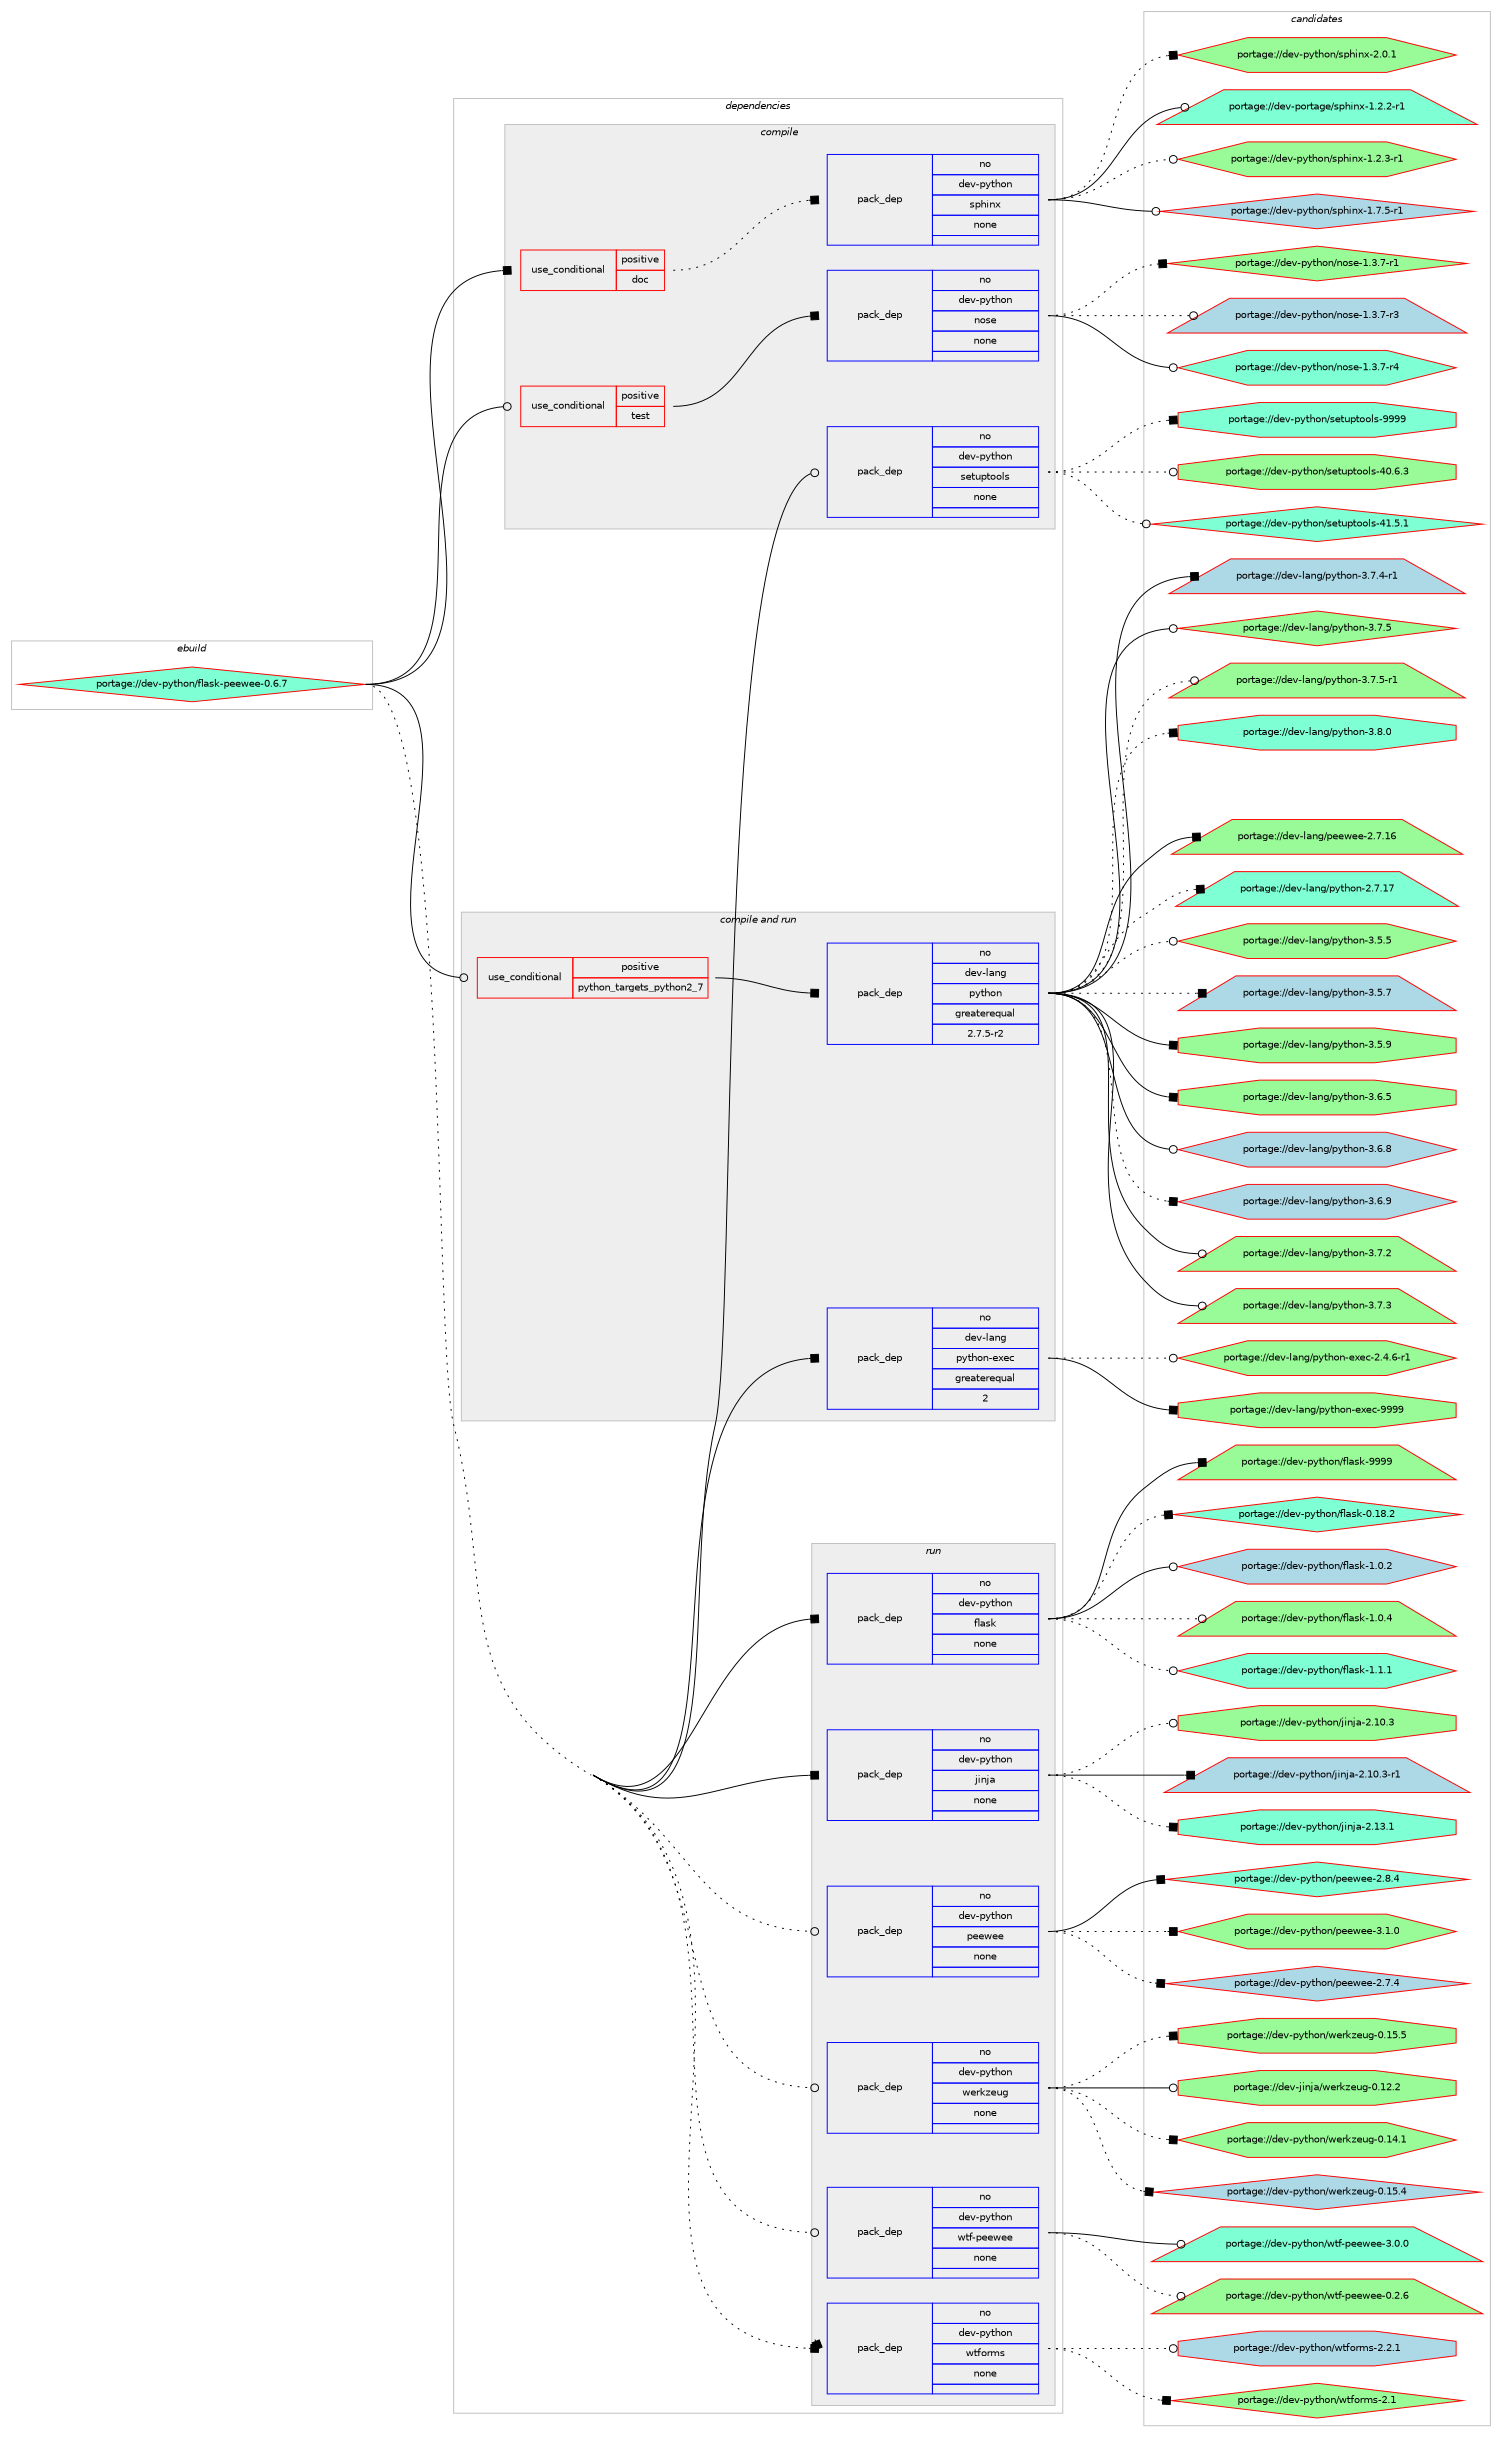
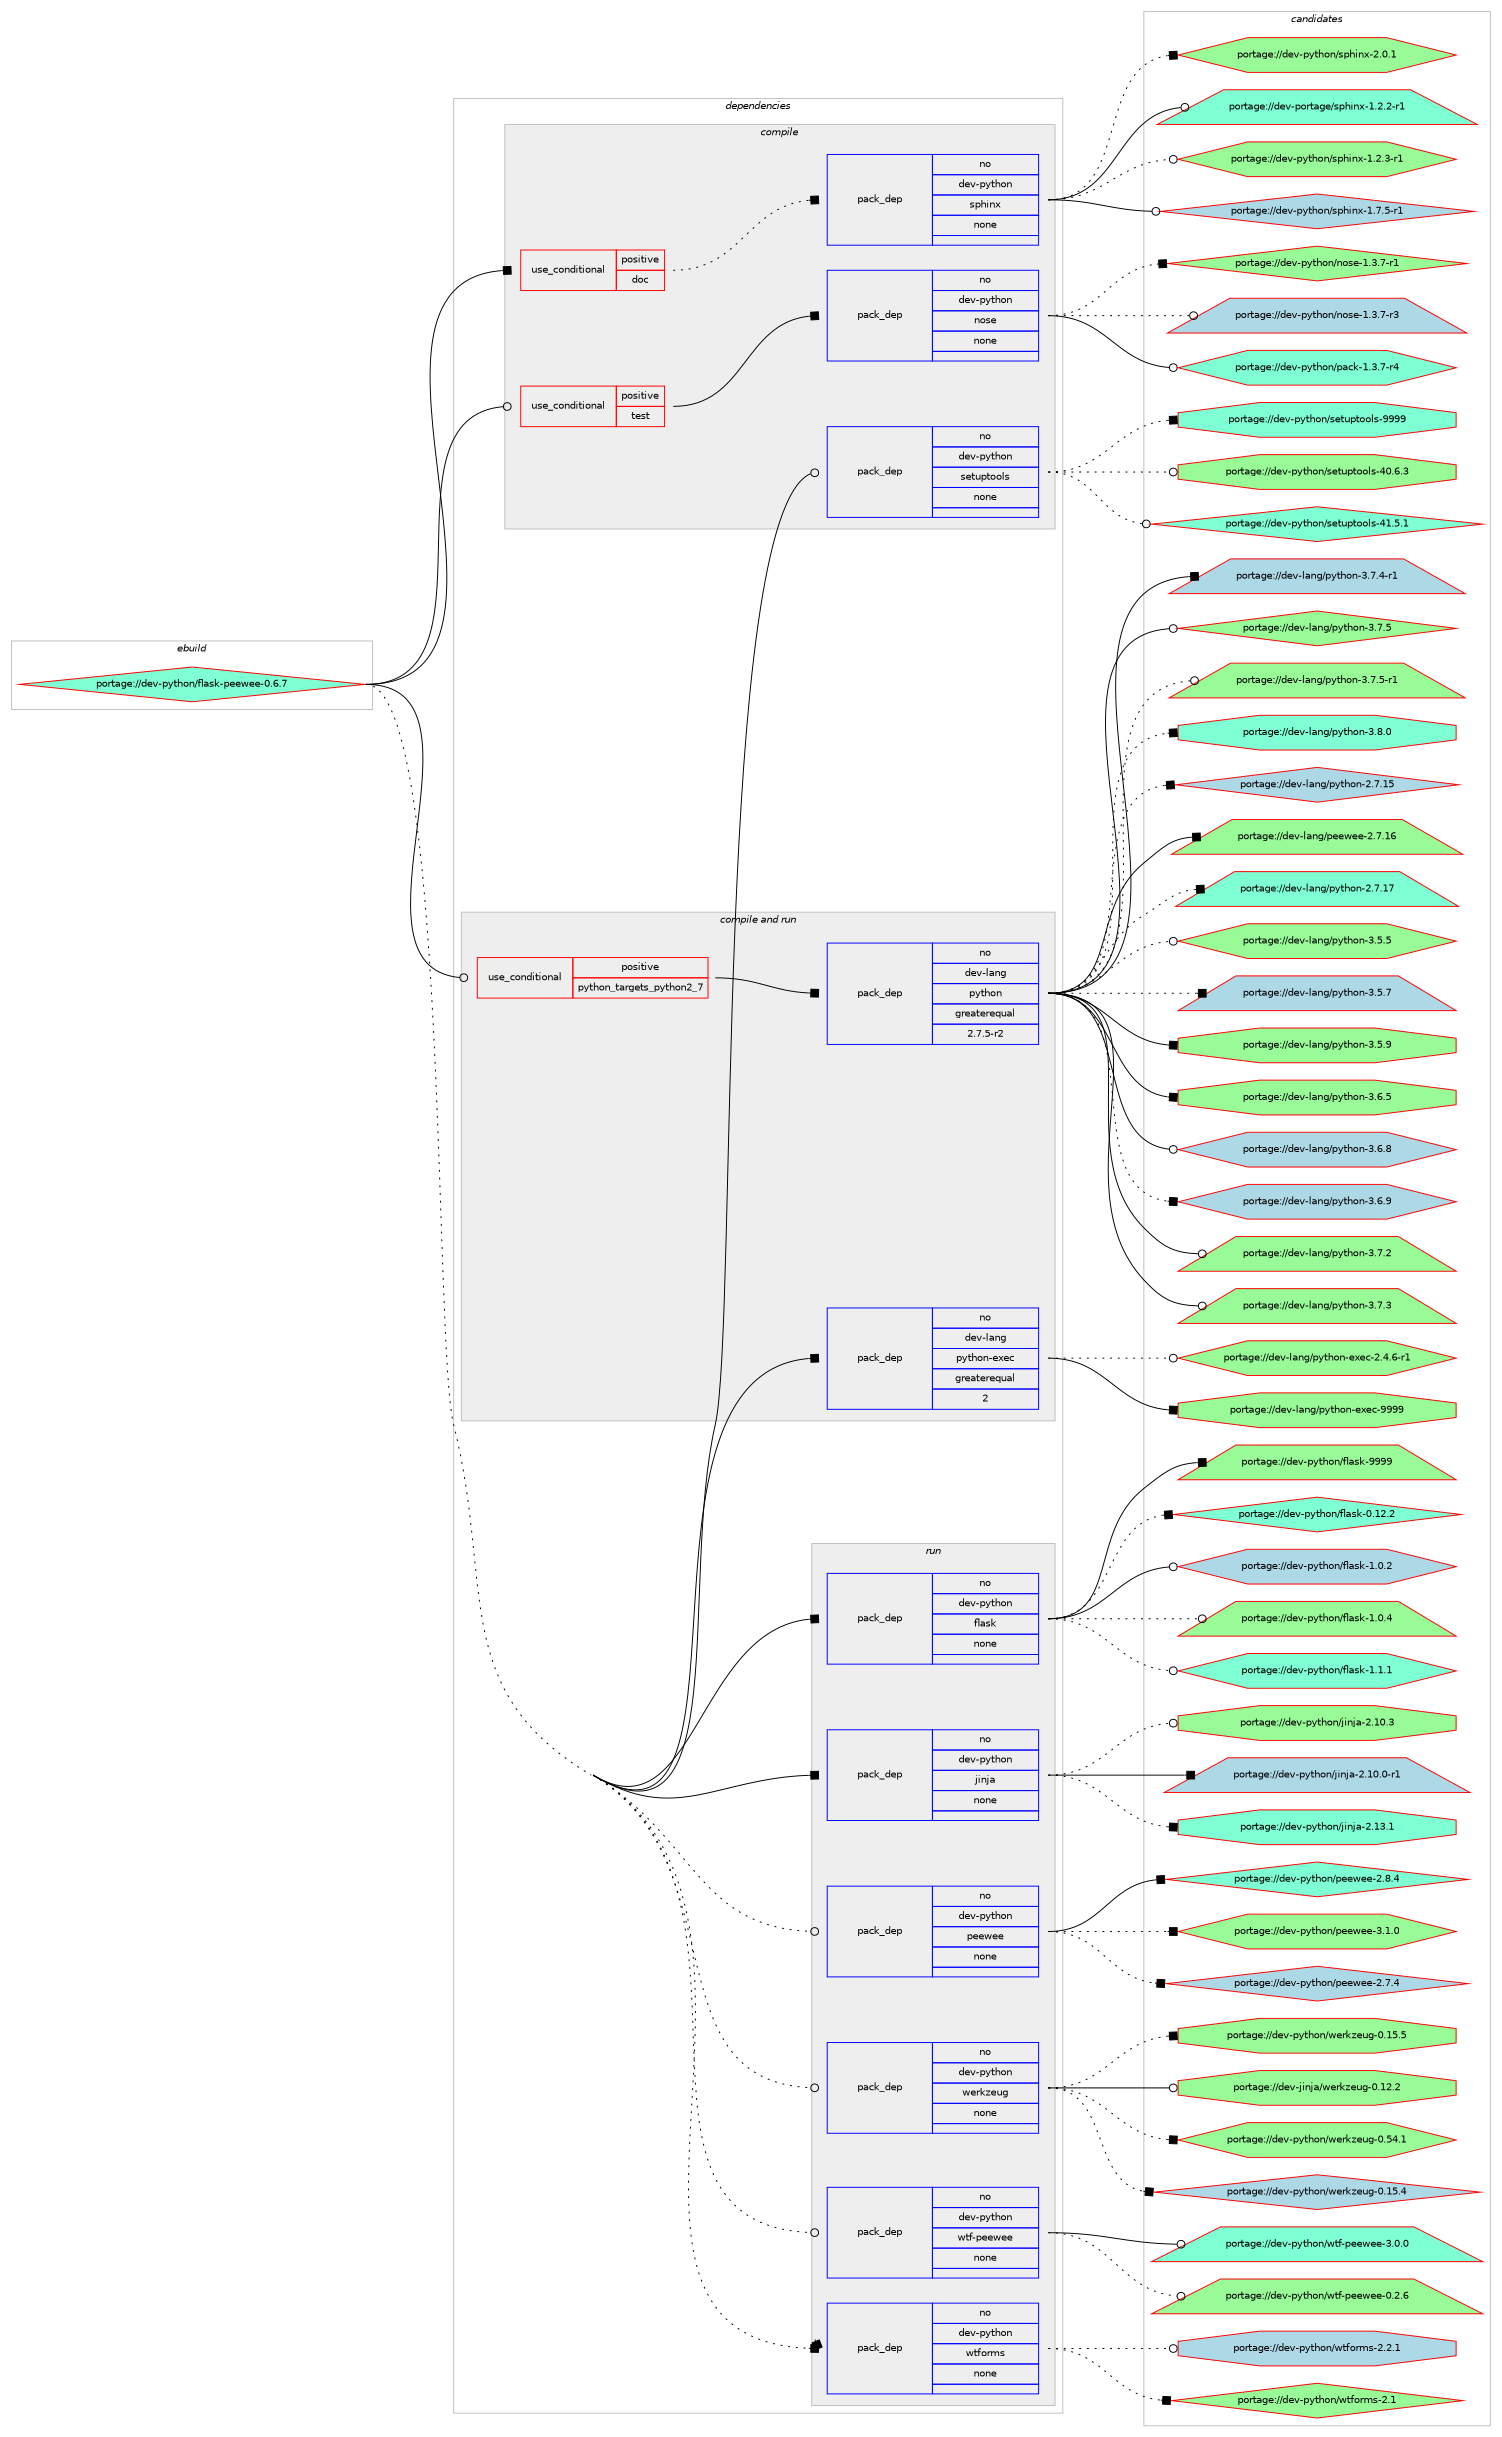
node "portage://dev-python/nose-1.3.7-r4": label "portage://dev-python/nose-1.3.7-r4" -> "portage://dev-python/pack-1.3.7-r4"
node "portage://dev-lang/python-2.7.15": added
node "portage://dev-python/flask-0.18.2": label "portage://dev-python/flask-0.18.2" -> "portage://dev-python/flask-0.12.2"
node "portage://dev-python/jinja-2.10.3-r1": label "portage://dev-python/jinja-2.10.3-r1" -> "portage://dev-python/jinja-2.10.0-r1"
node "portage://dev-python/werkzeug-0.14.1": label "portage://dev-python/werkzeug-0.14.1" -> "portage://dev-python/werkzeug-0.54.1"
